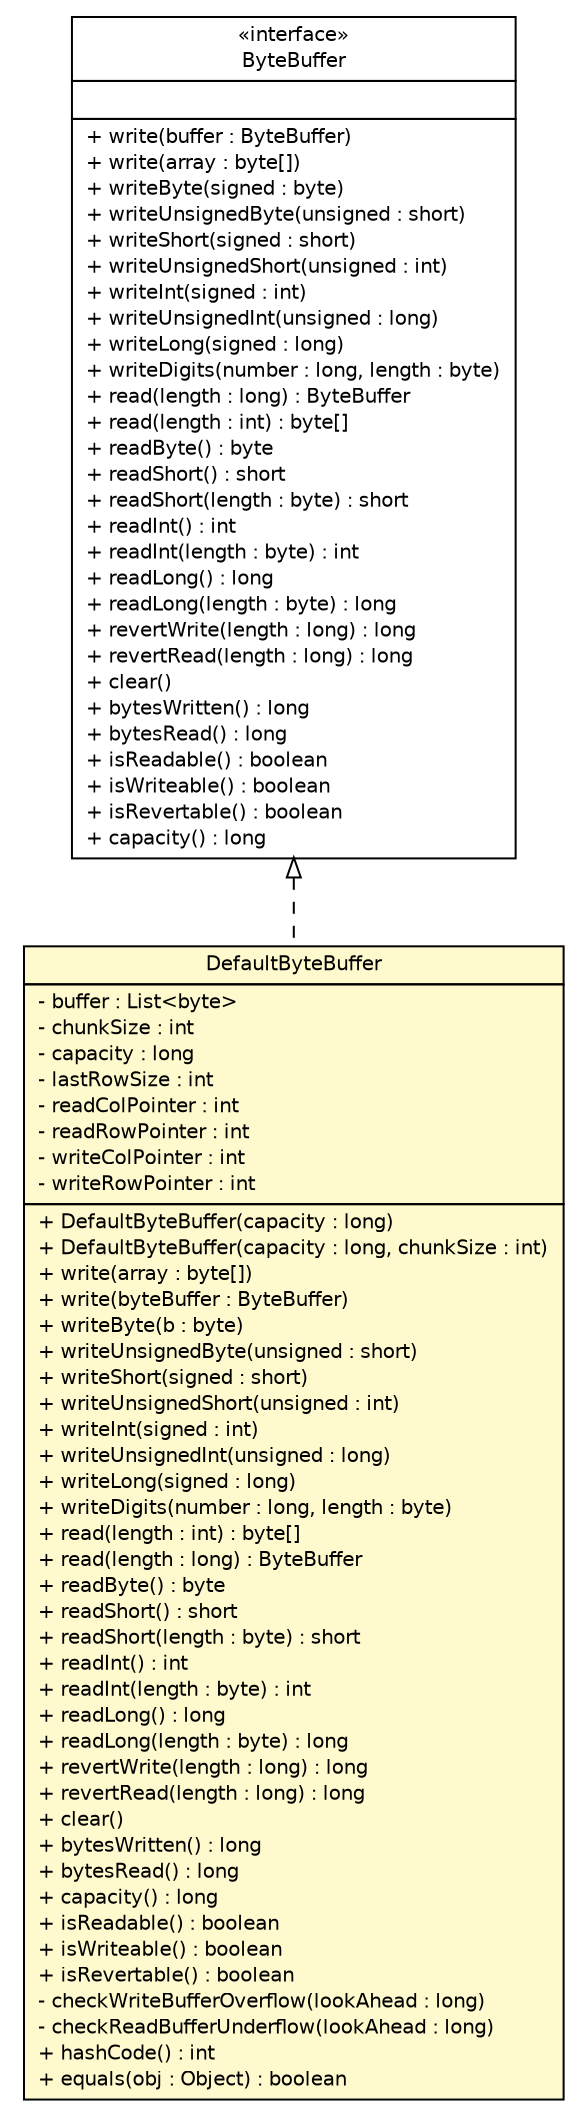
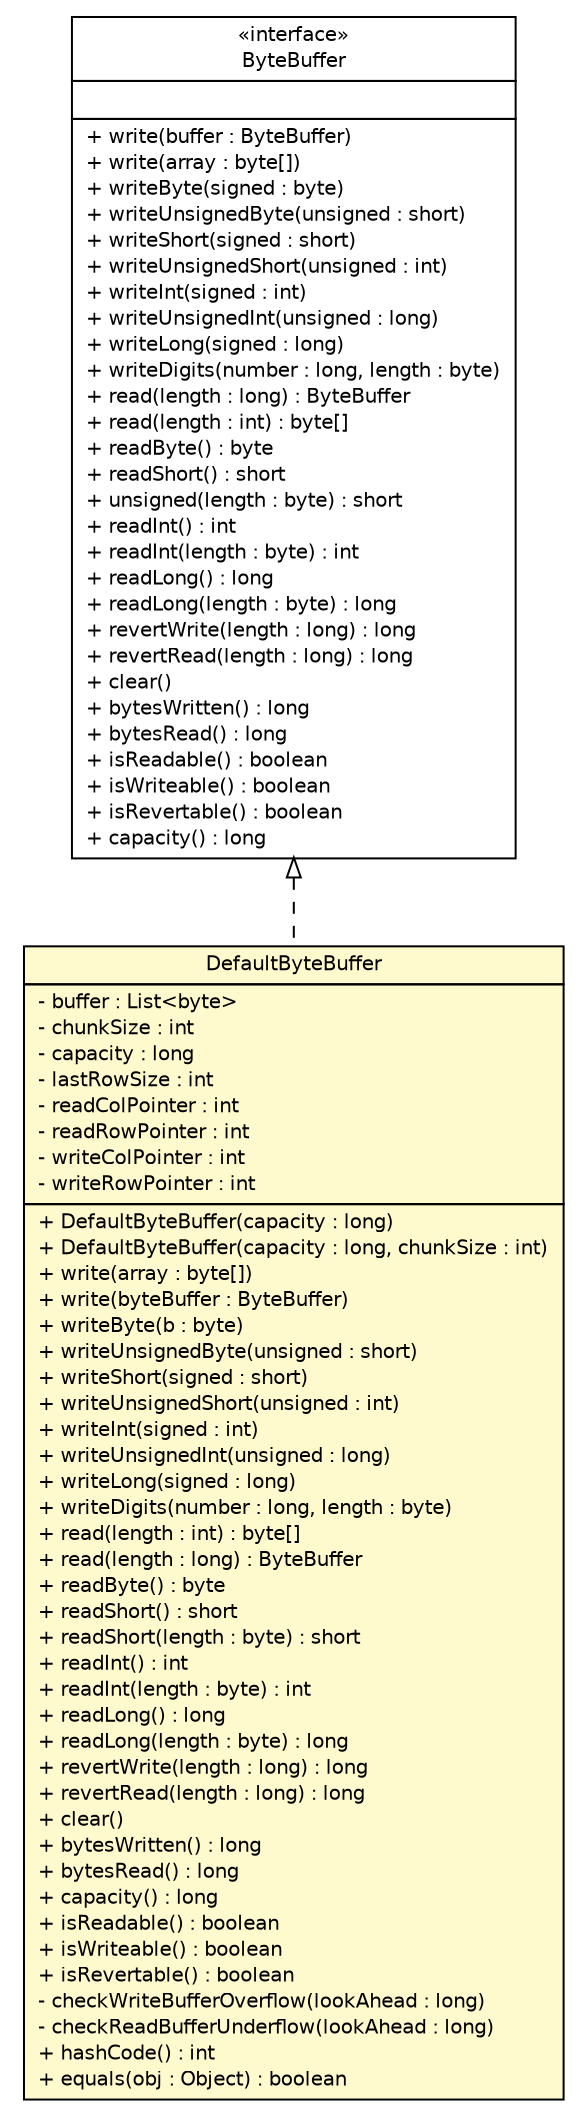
node "ByteBuffer": text "+ readShort(length : byte) : short" -> "+ unsigned(length : byte) : short"
